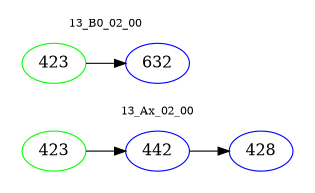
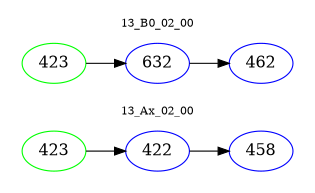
node "462": added
node "442": label "442" -> "422"
node "428": label "428" -> "458"
